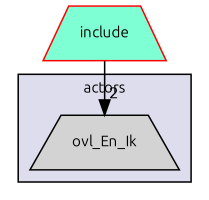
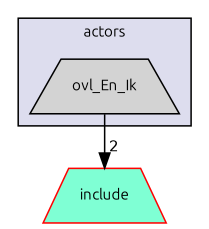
edge "include" -> "ovl_En_Ik": reversed
